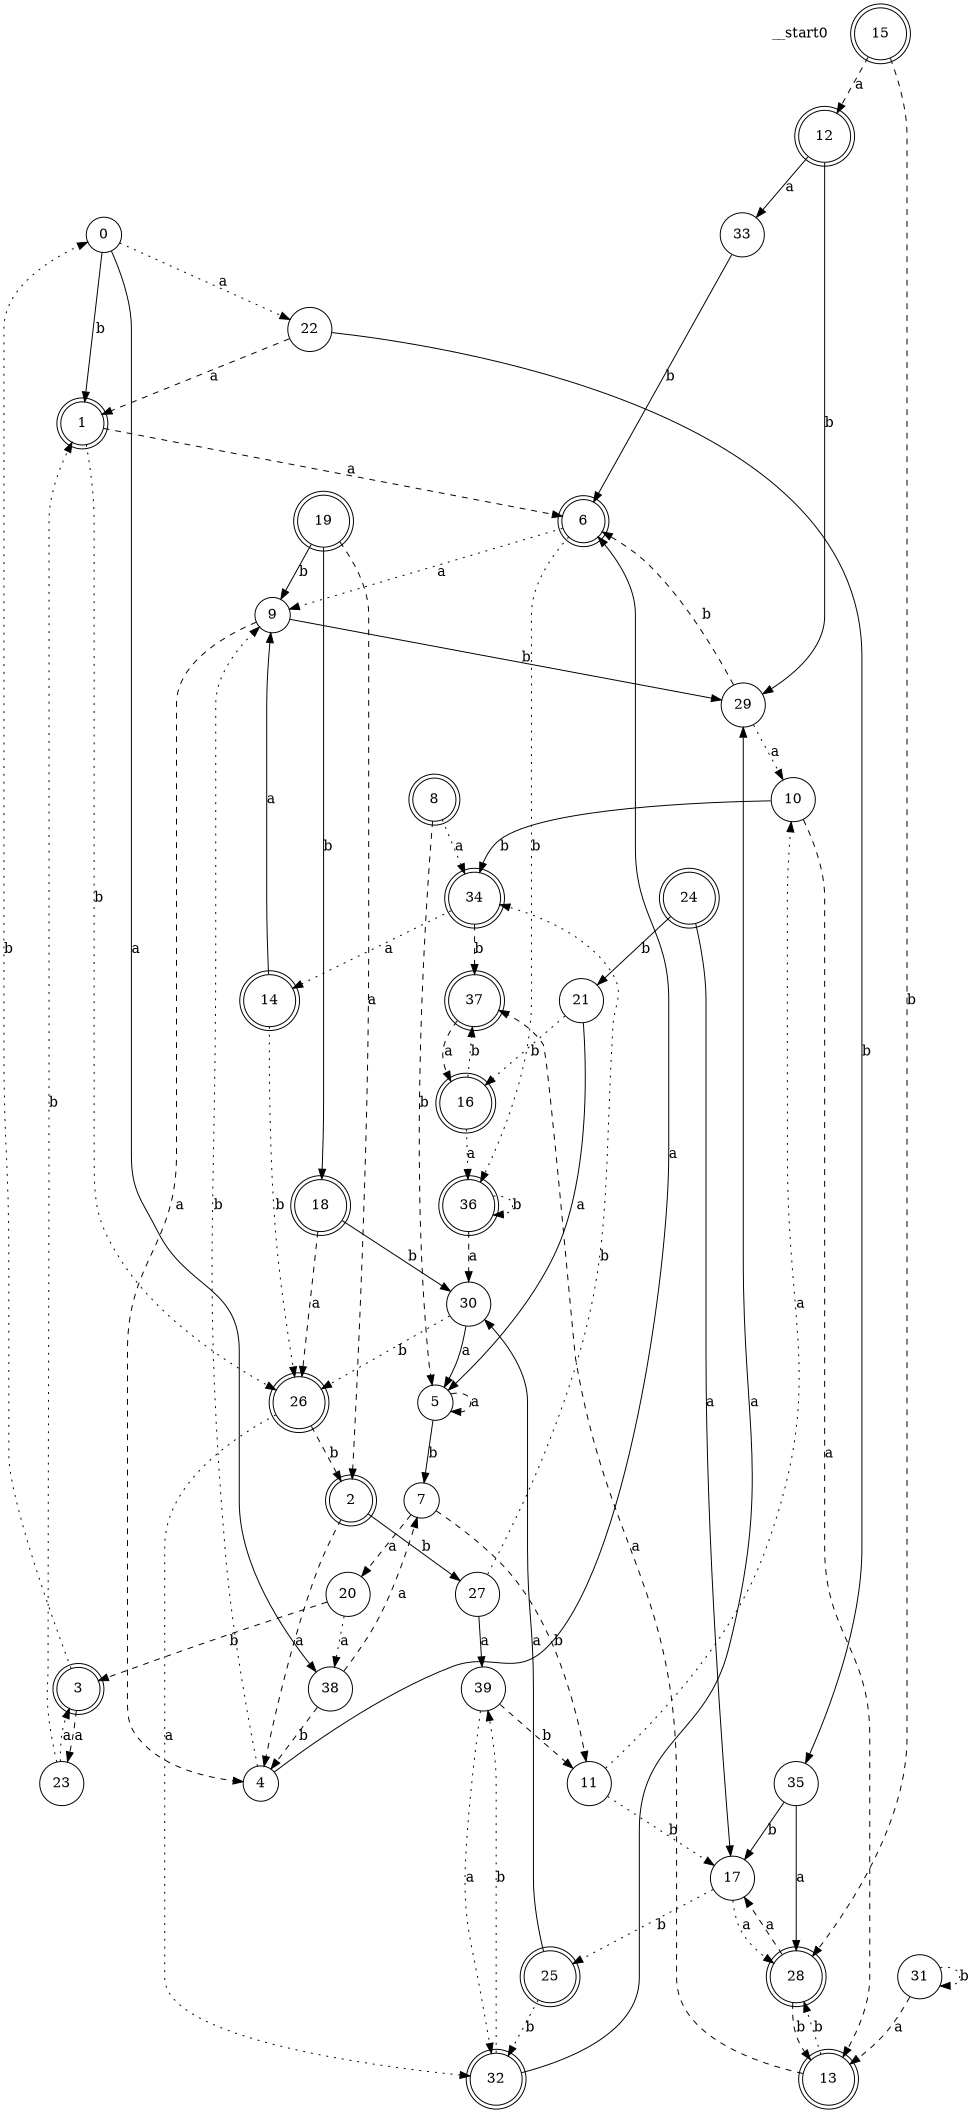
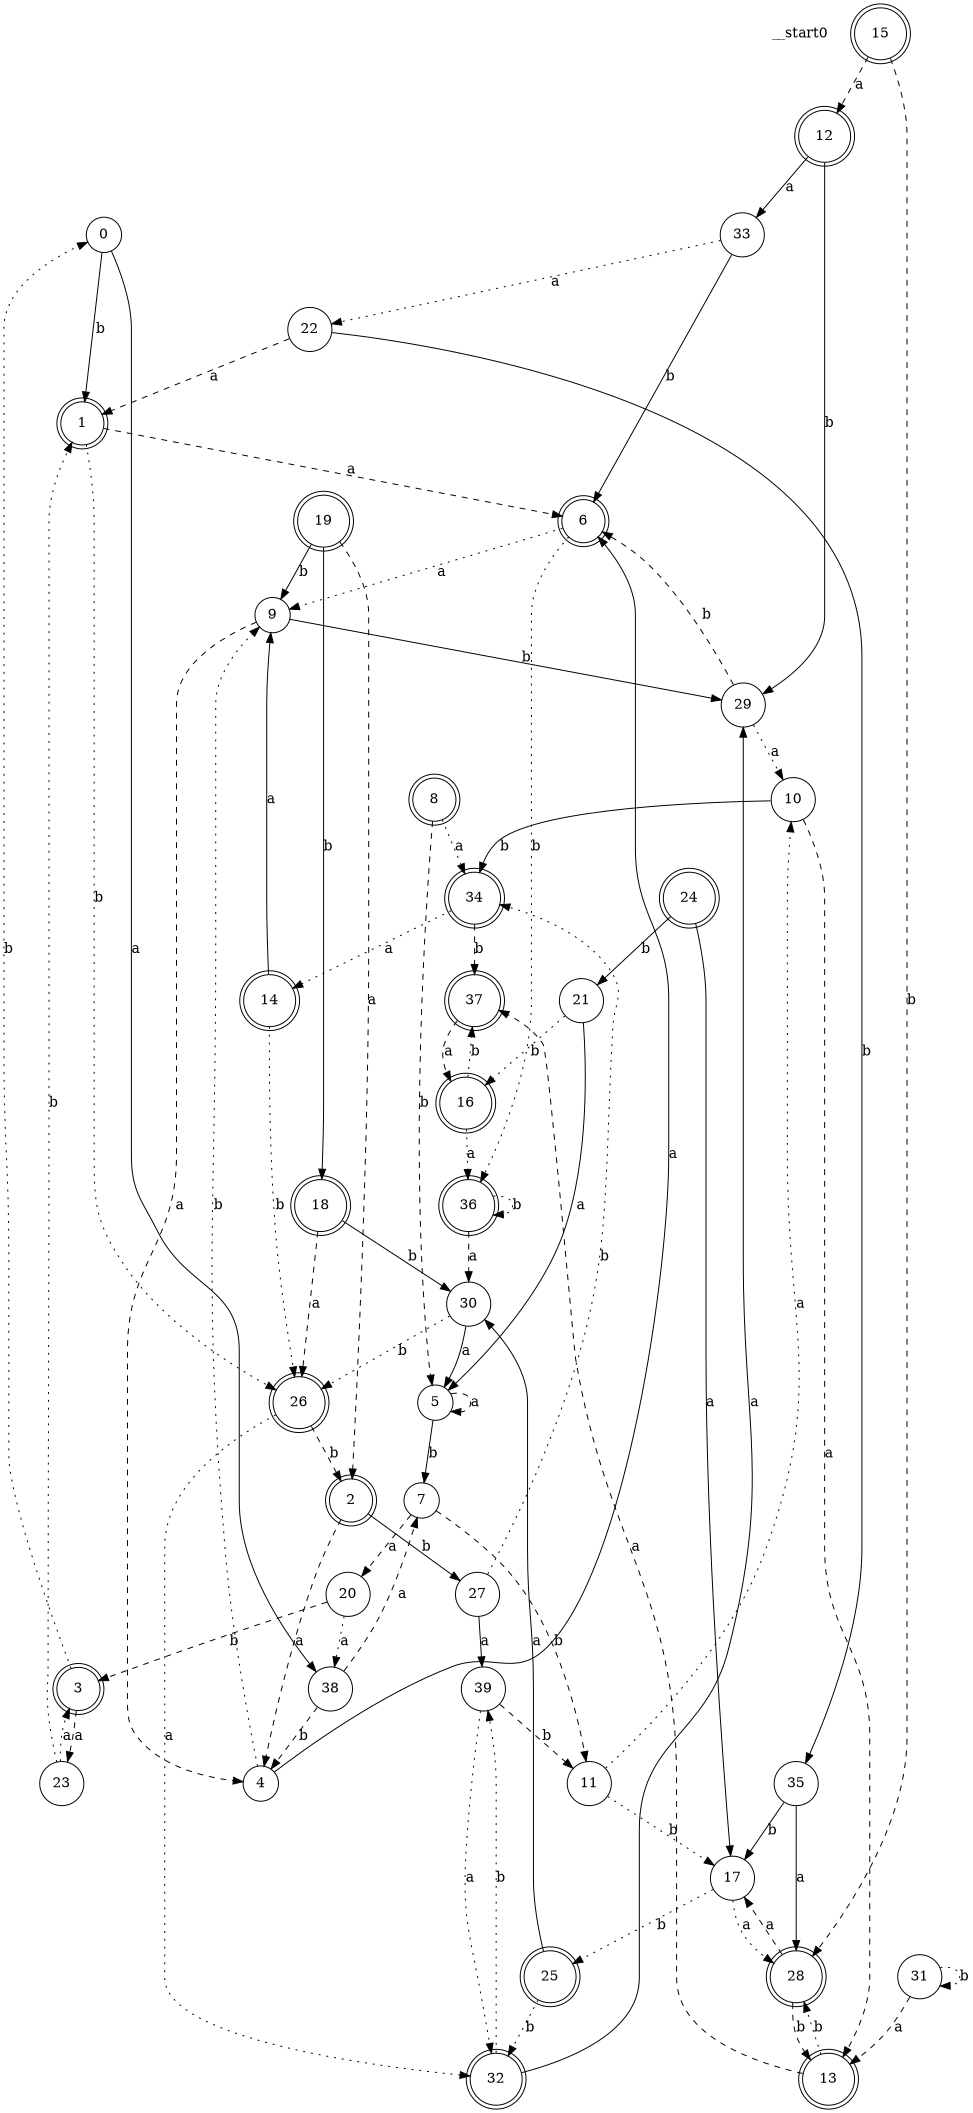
edge "0" -> "22": now "33" -> "22"
